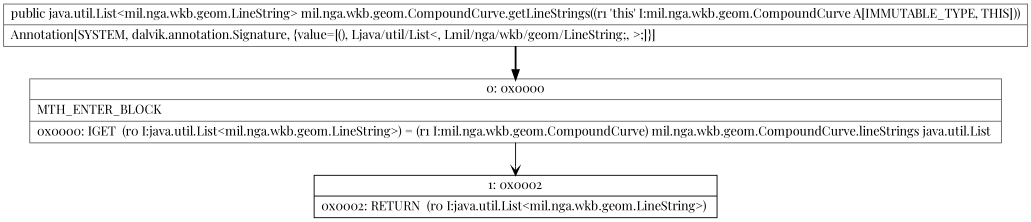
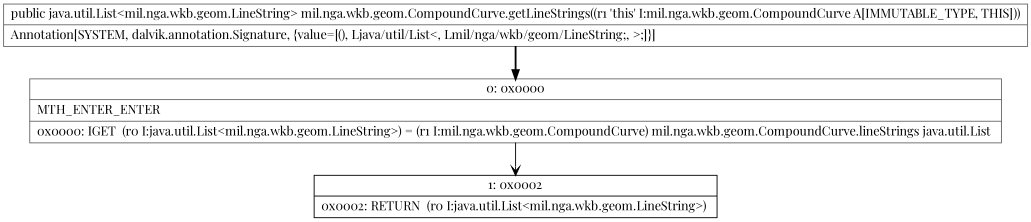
node "0: 0x0000": text "MTH_ENTER_BLOCK" -> "MTH_ENTER_ENTER"
